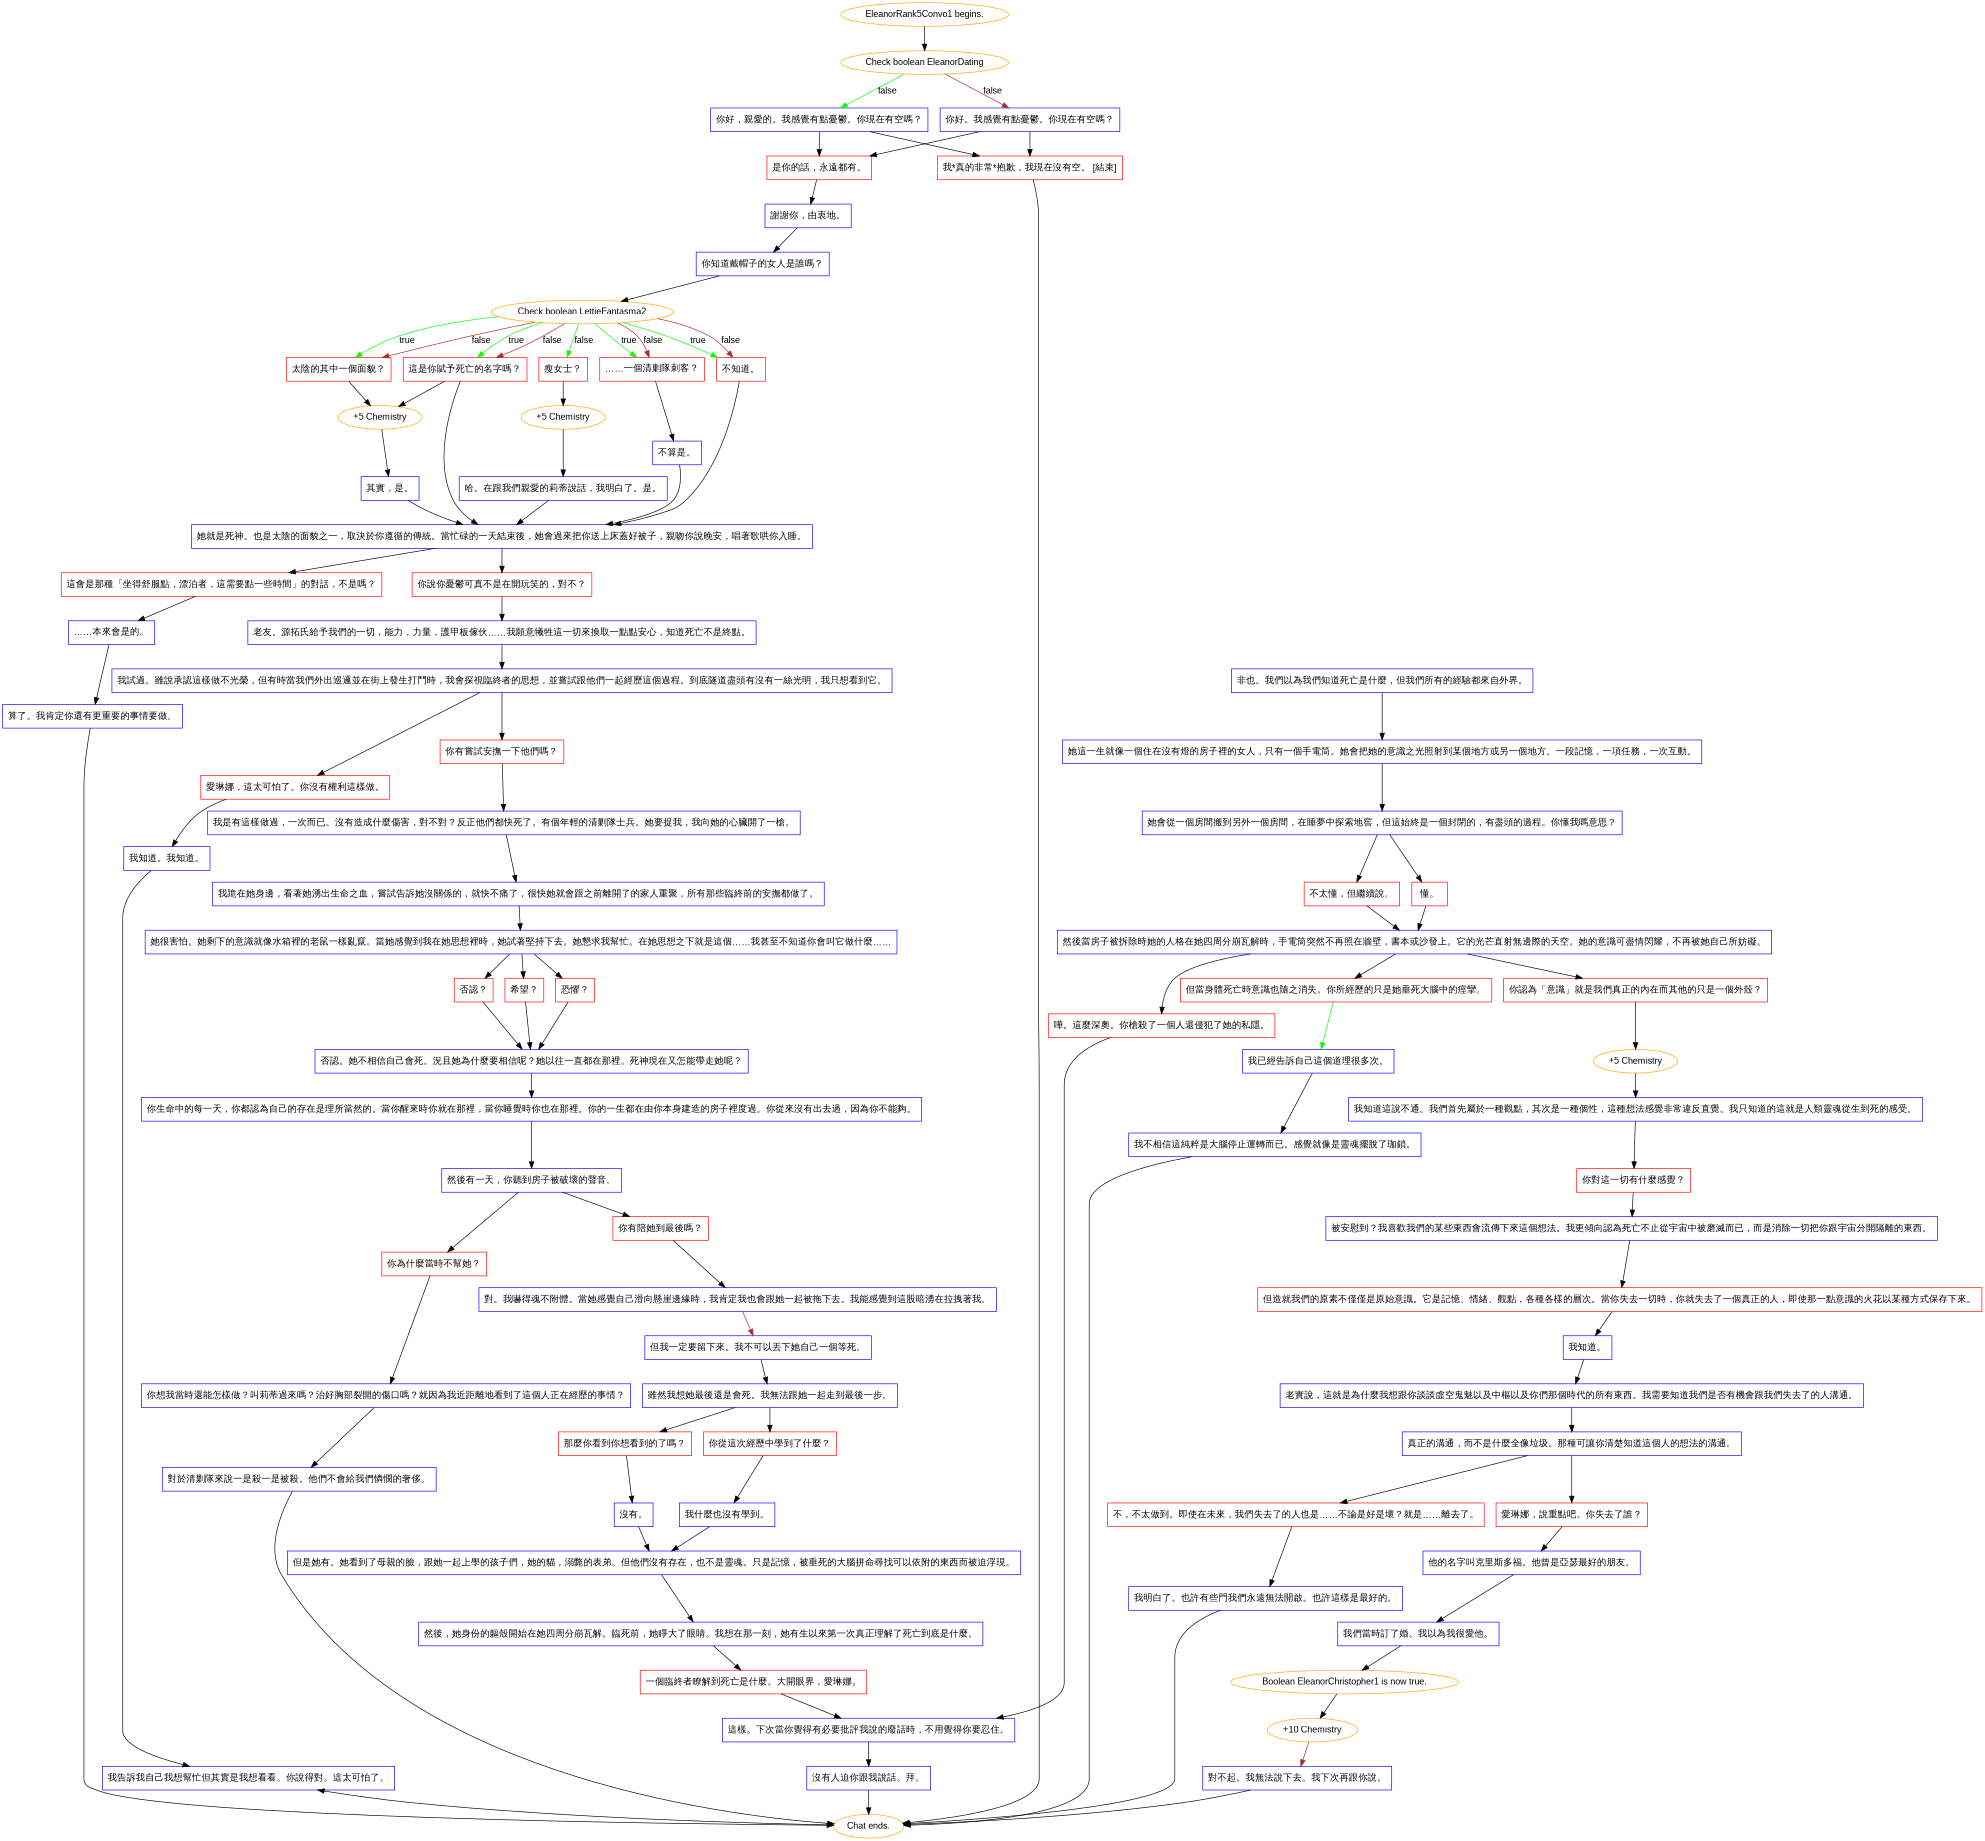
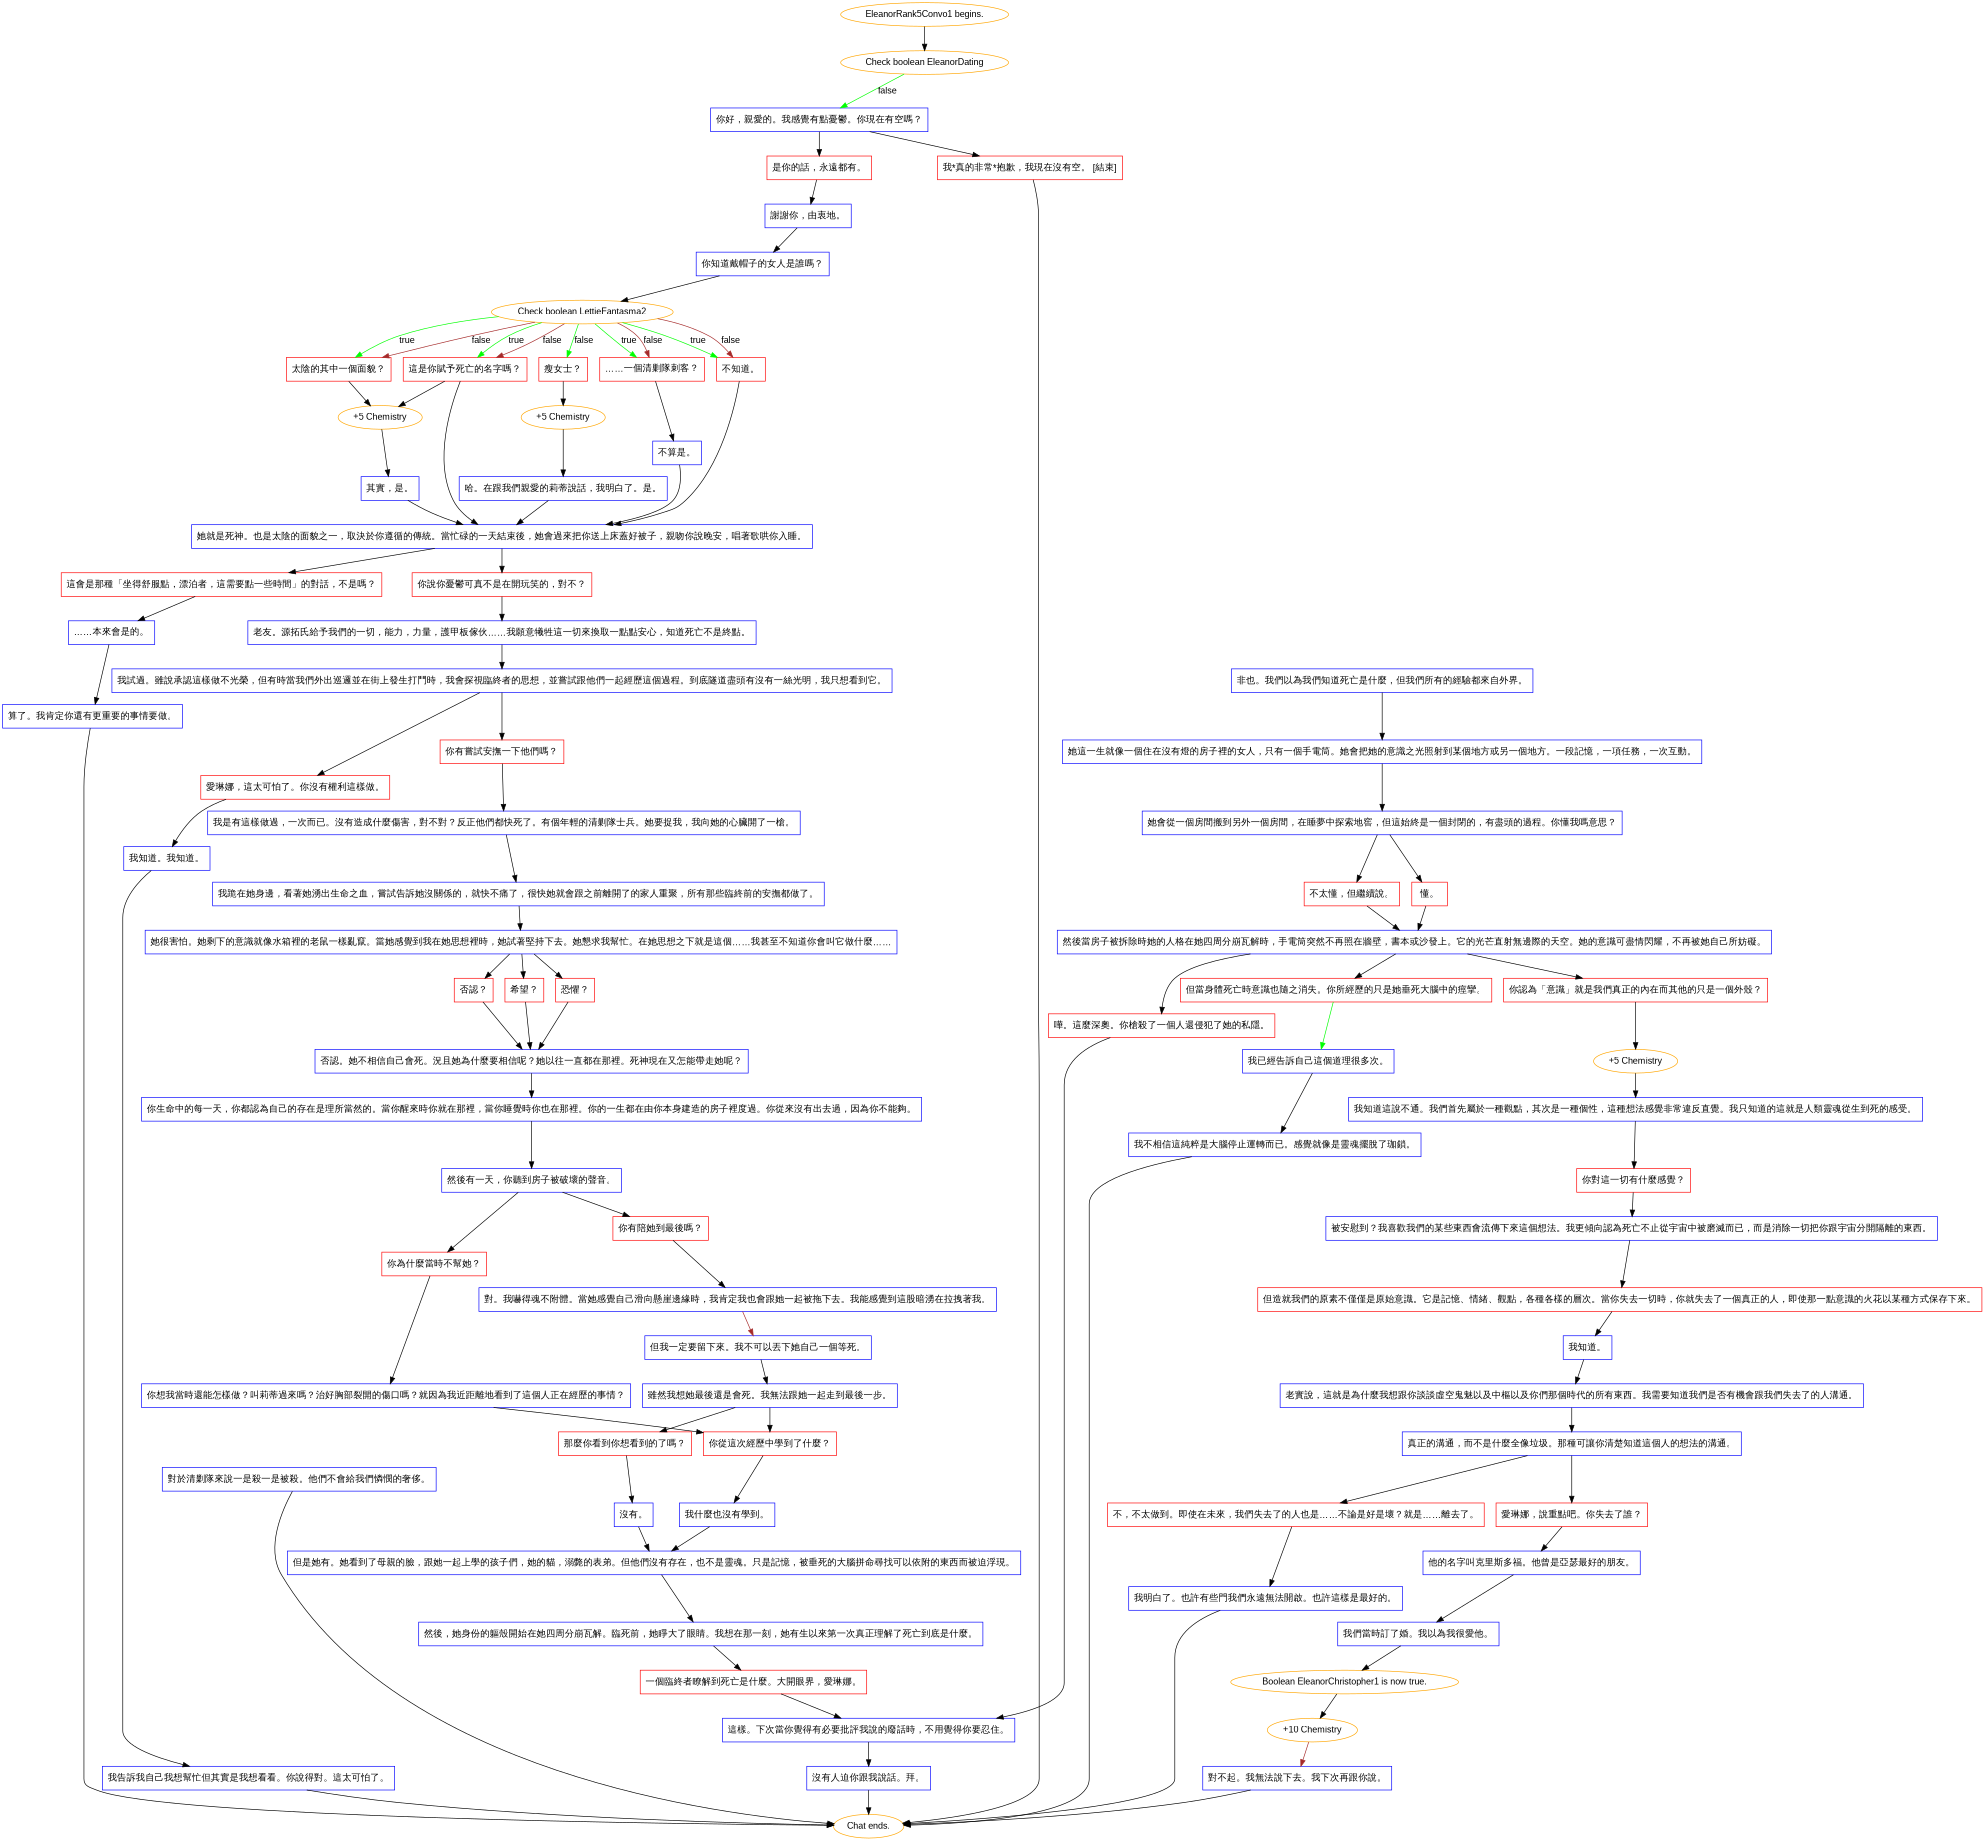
node "你好。我感覺有點憂鬱。你現在有空嗎？": removed
edge "你想我當時還能怎樣做？叫莉蒂過來嗎？治好胸部裂開的傷口嗎？就因為我近距離地看到了這個人正在經歷的事情？" -> "對於清剿隊來說一是殺一是被殺。他們不會給我們憐憫的奢侈。": now "你想我當時還能怎樣做？叫莉蒂過來嗎？治好胸部裂開的傷口嗎？就因為我近距離地看到了這個人正在經歷的事情？" -> "你從這次經歷中學到了什麼？"
edge "Chat ends." -> "我告訴我自己我想幫忙但其實是我想看看。你說得對。這太可怕了。": reversed
